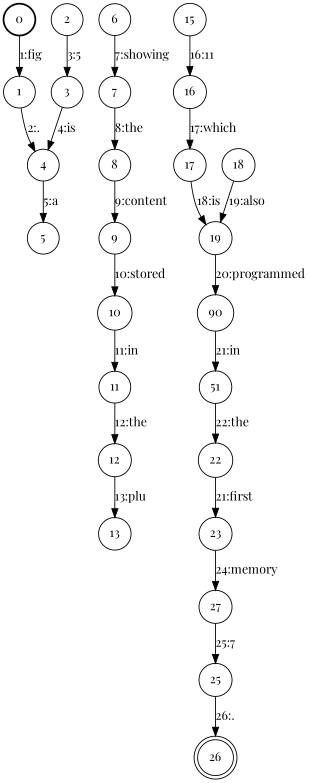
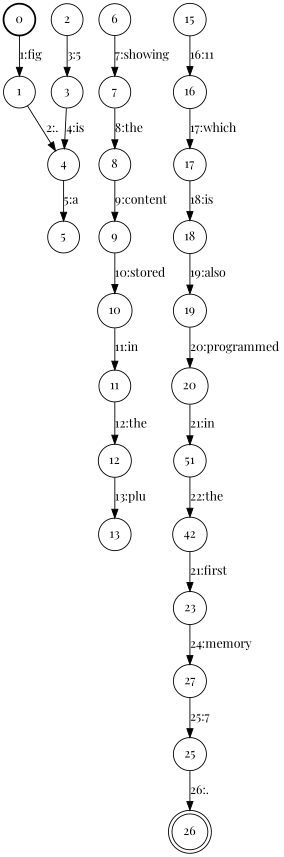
edge "17" -> "19": now "17" -> "18"
node "90": label "90" -> "20"
node "22": label "22" -> "42"
